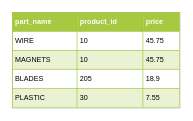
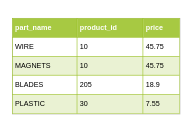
node "part_nameproduct_idprice WIRE 10 45.75 MAGNETS 10 45.75 BLADES 205 18.9 PLASTIC 30 7.55": moved (96, 60) -> (96, 66)
